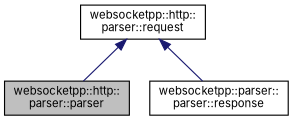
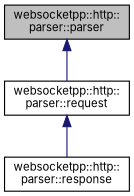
edge "websocketpp::http:: parser::parser" -> "websocketpp::http:: parser::request": reversed
node "websocketpp::parser:: parser::response": label "websocketpp::parser:: parser::response" -> "websocketpp::http:: parser::response"
